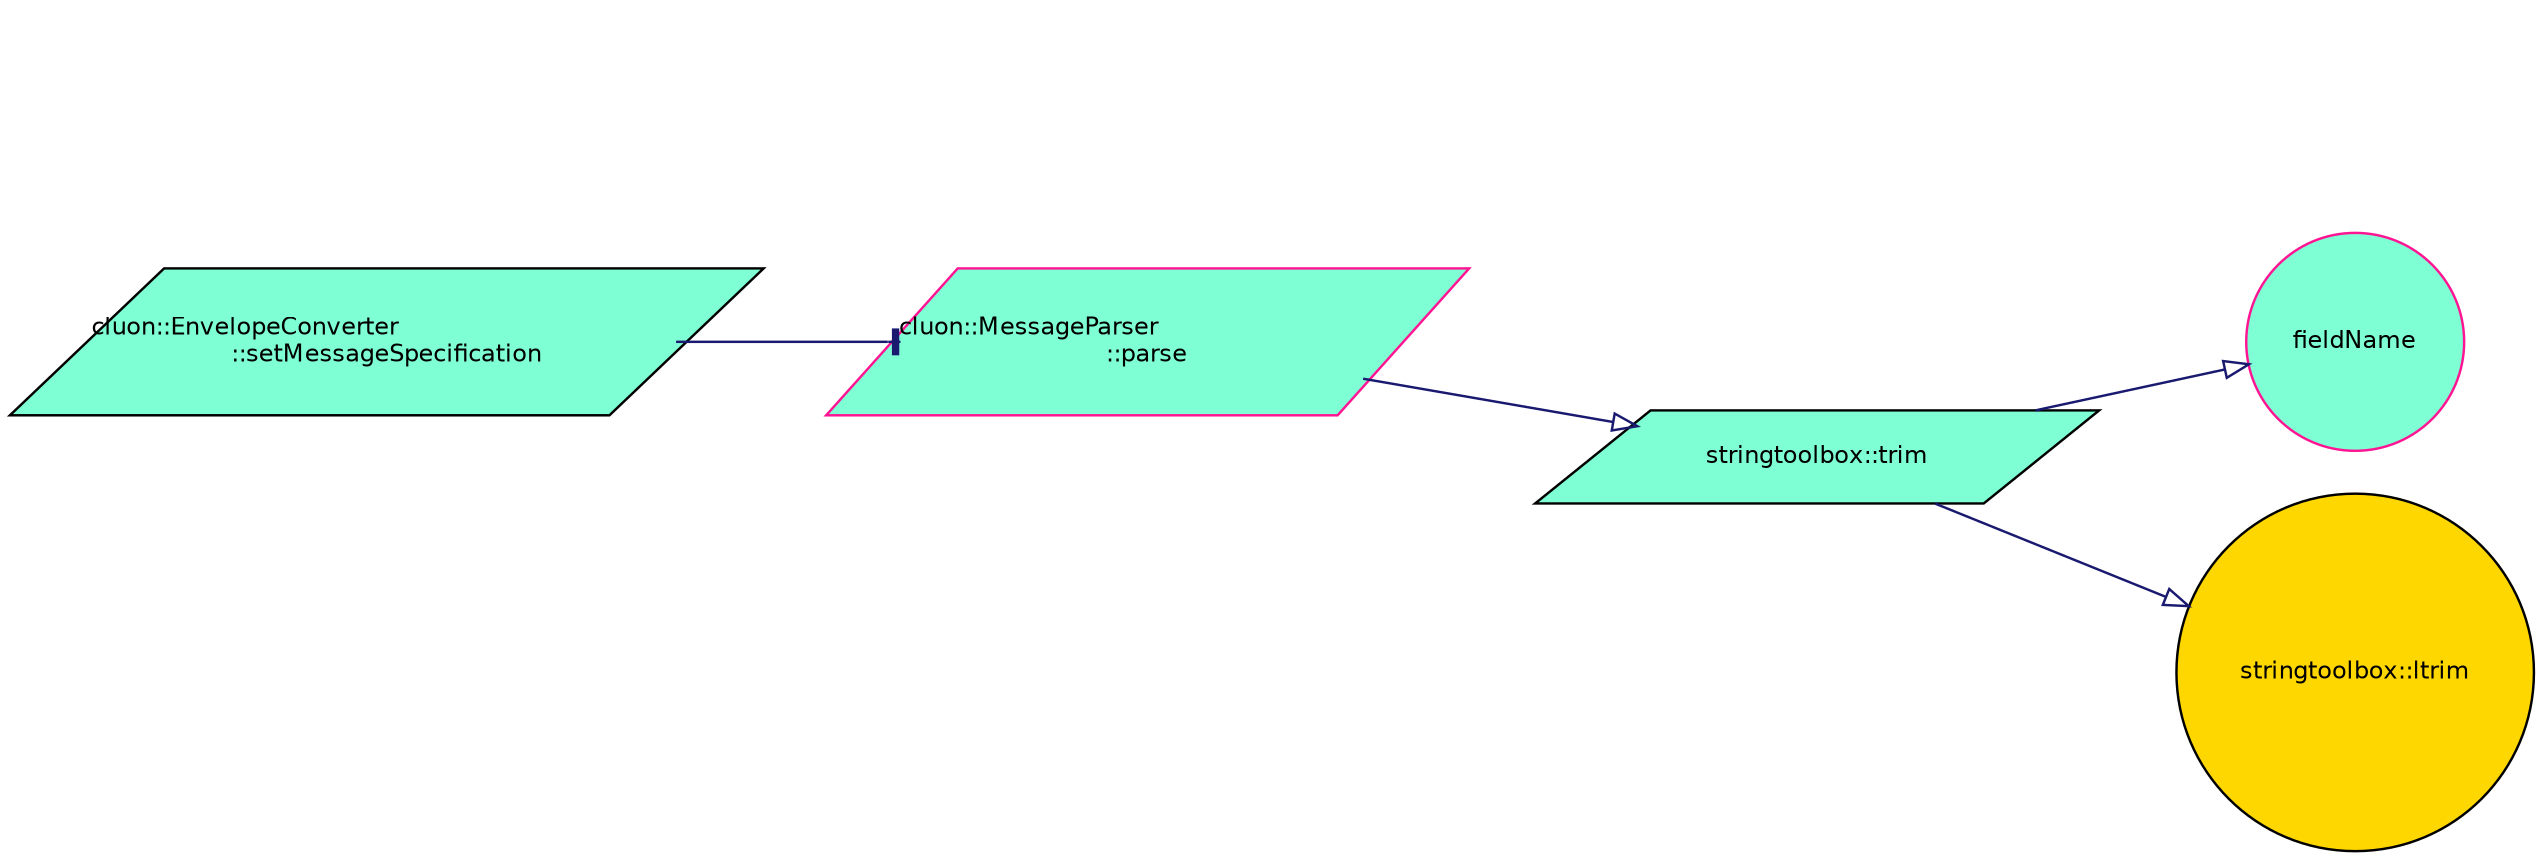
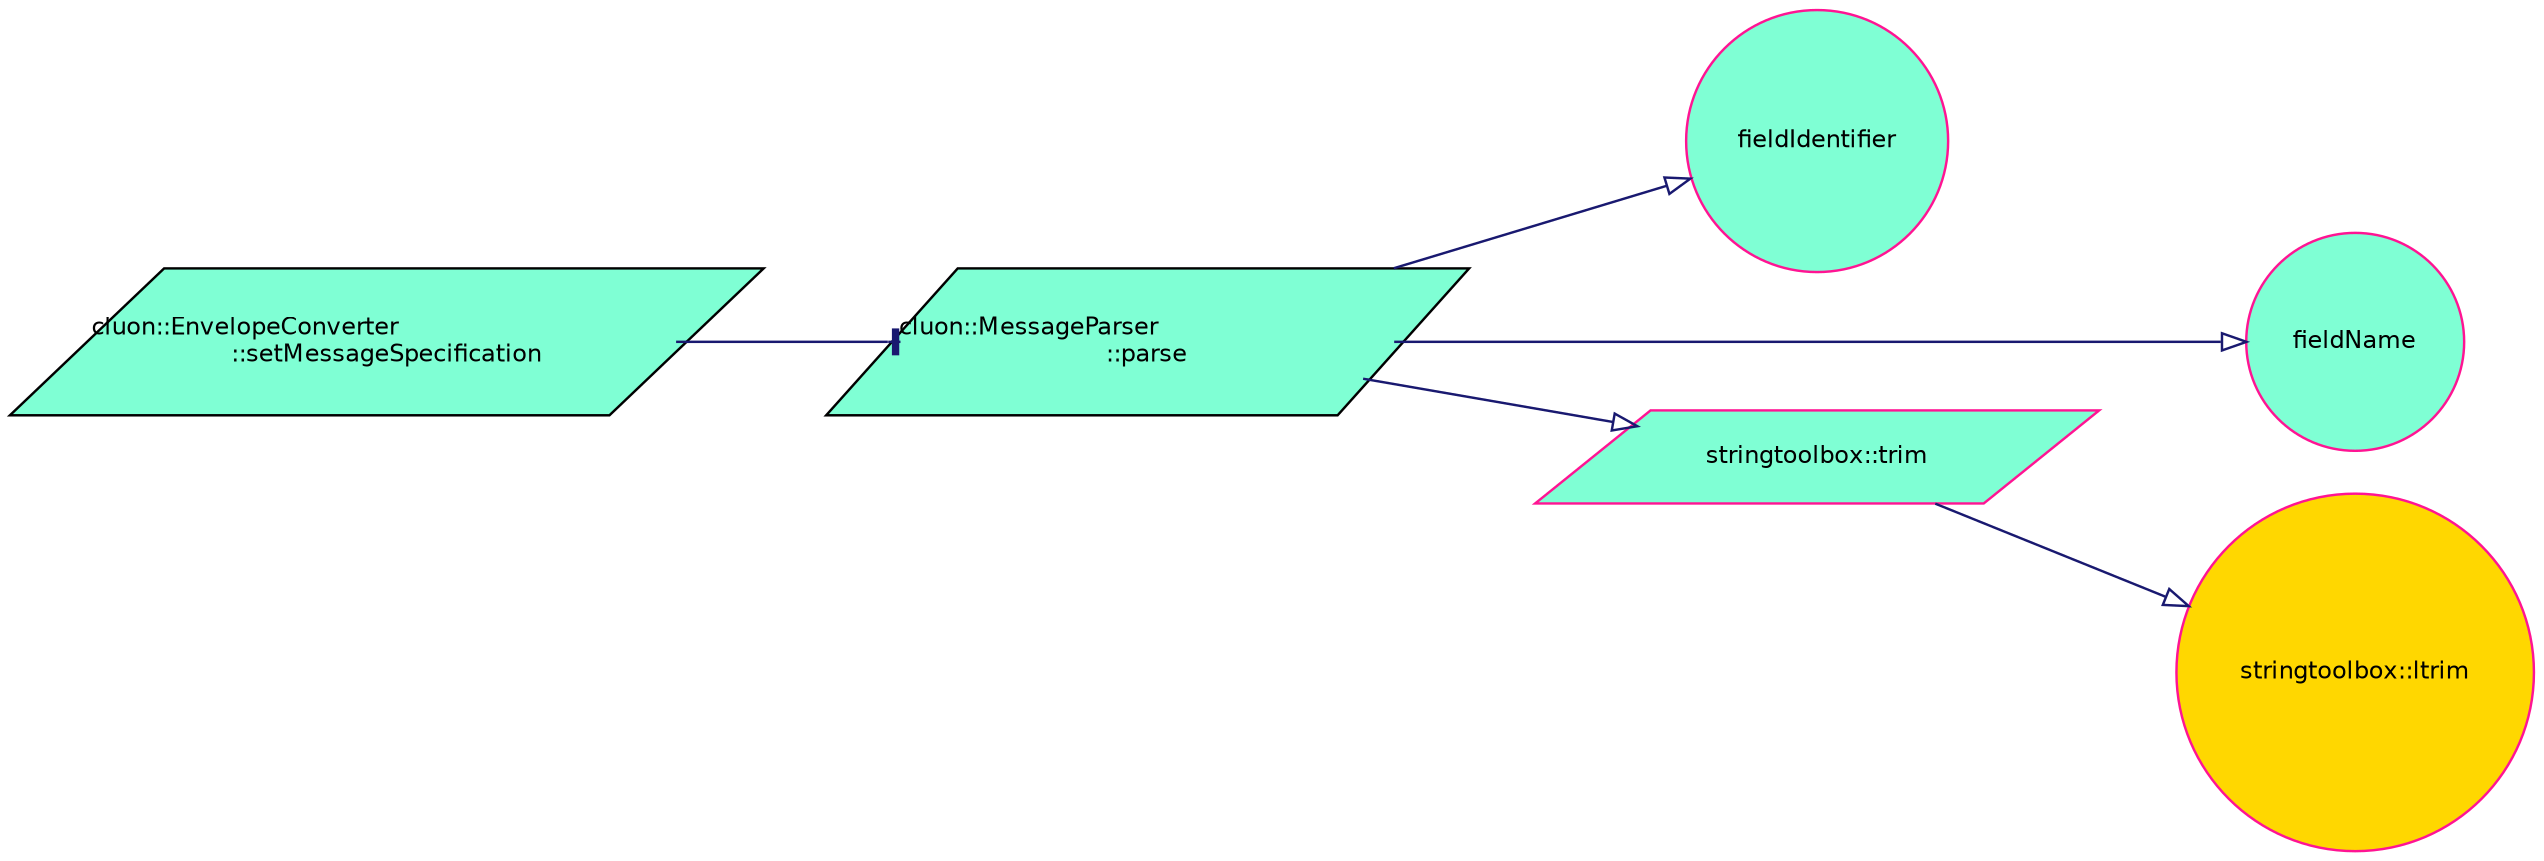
node "fieldIdentifier": added
node "cluon::MessageParser ::parse": color deeppink -> black
edge "stringtoolbox::trim" -> "fieldName": now "cluon::MessageParser ::parse" -> "fieldName"
node "stringtoolbox::trim": color black -> deeppink
node "stringtoolbox::ltrim": color black -> deeppink
